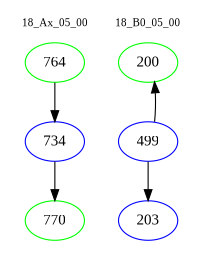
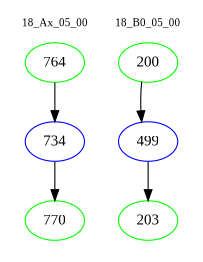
edge "499" -> "200": reversed
node "203": color blue -> green
